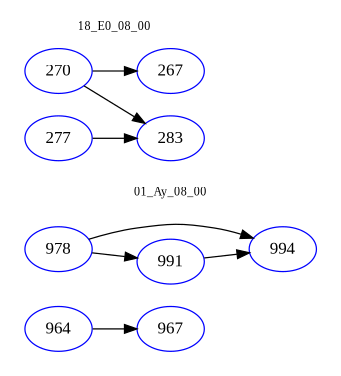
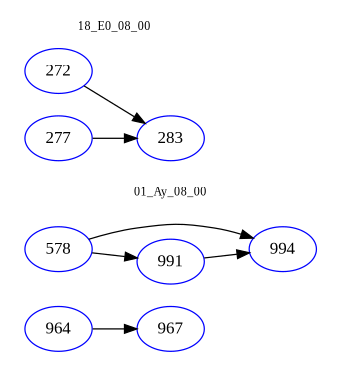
node "270": label "270" -> "272"
node "267": removed
node "978": label "978" -> "578"
